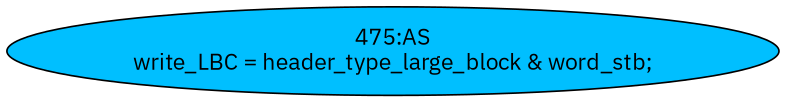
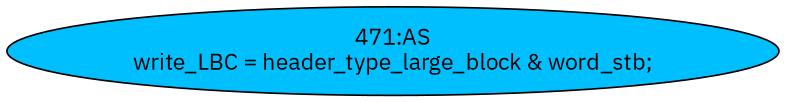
node "475:AS write_LBC = header_type_large_block & word_stb;": label "475:AS write_LBC = header_type_large_block & word_stb;" -> "471:AS write_LBC = header_type_large_block & word_stb;"
